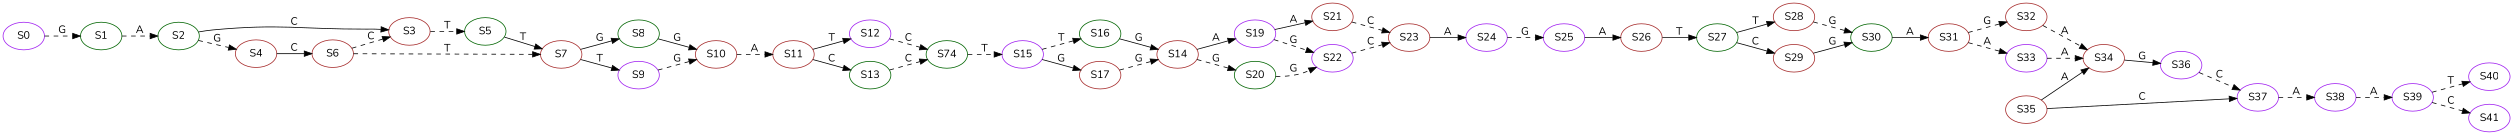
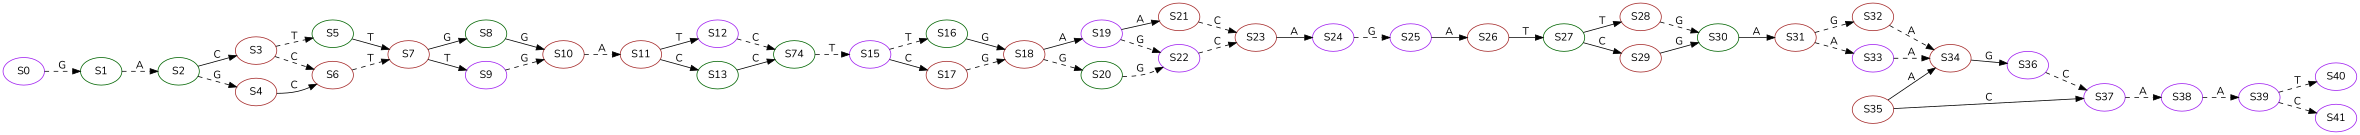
edge "S6" -> "S3": reversed
node "S14": label "S14" -> "S18"
edge "S15" -> "S17": label "G" -> "C"
edge "S13" -> "S74": style dashed -> solid
